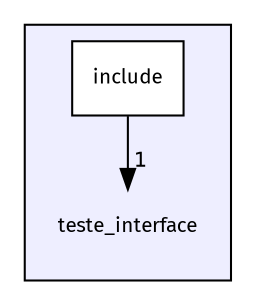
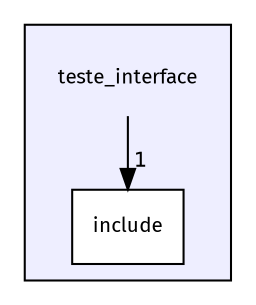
edge "include" -> "teste_interface": reversed
